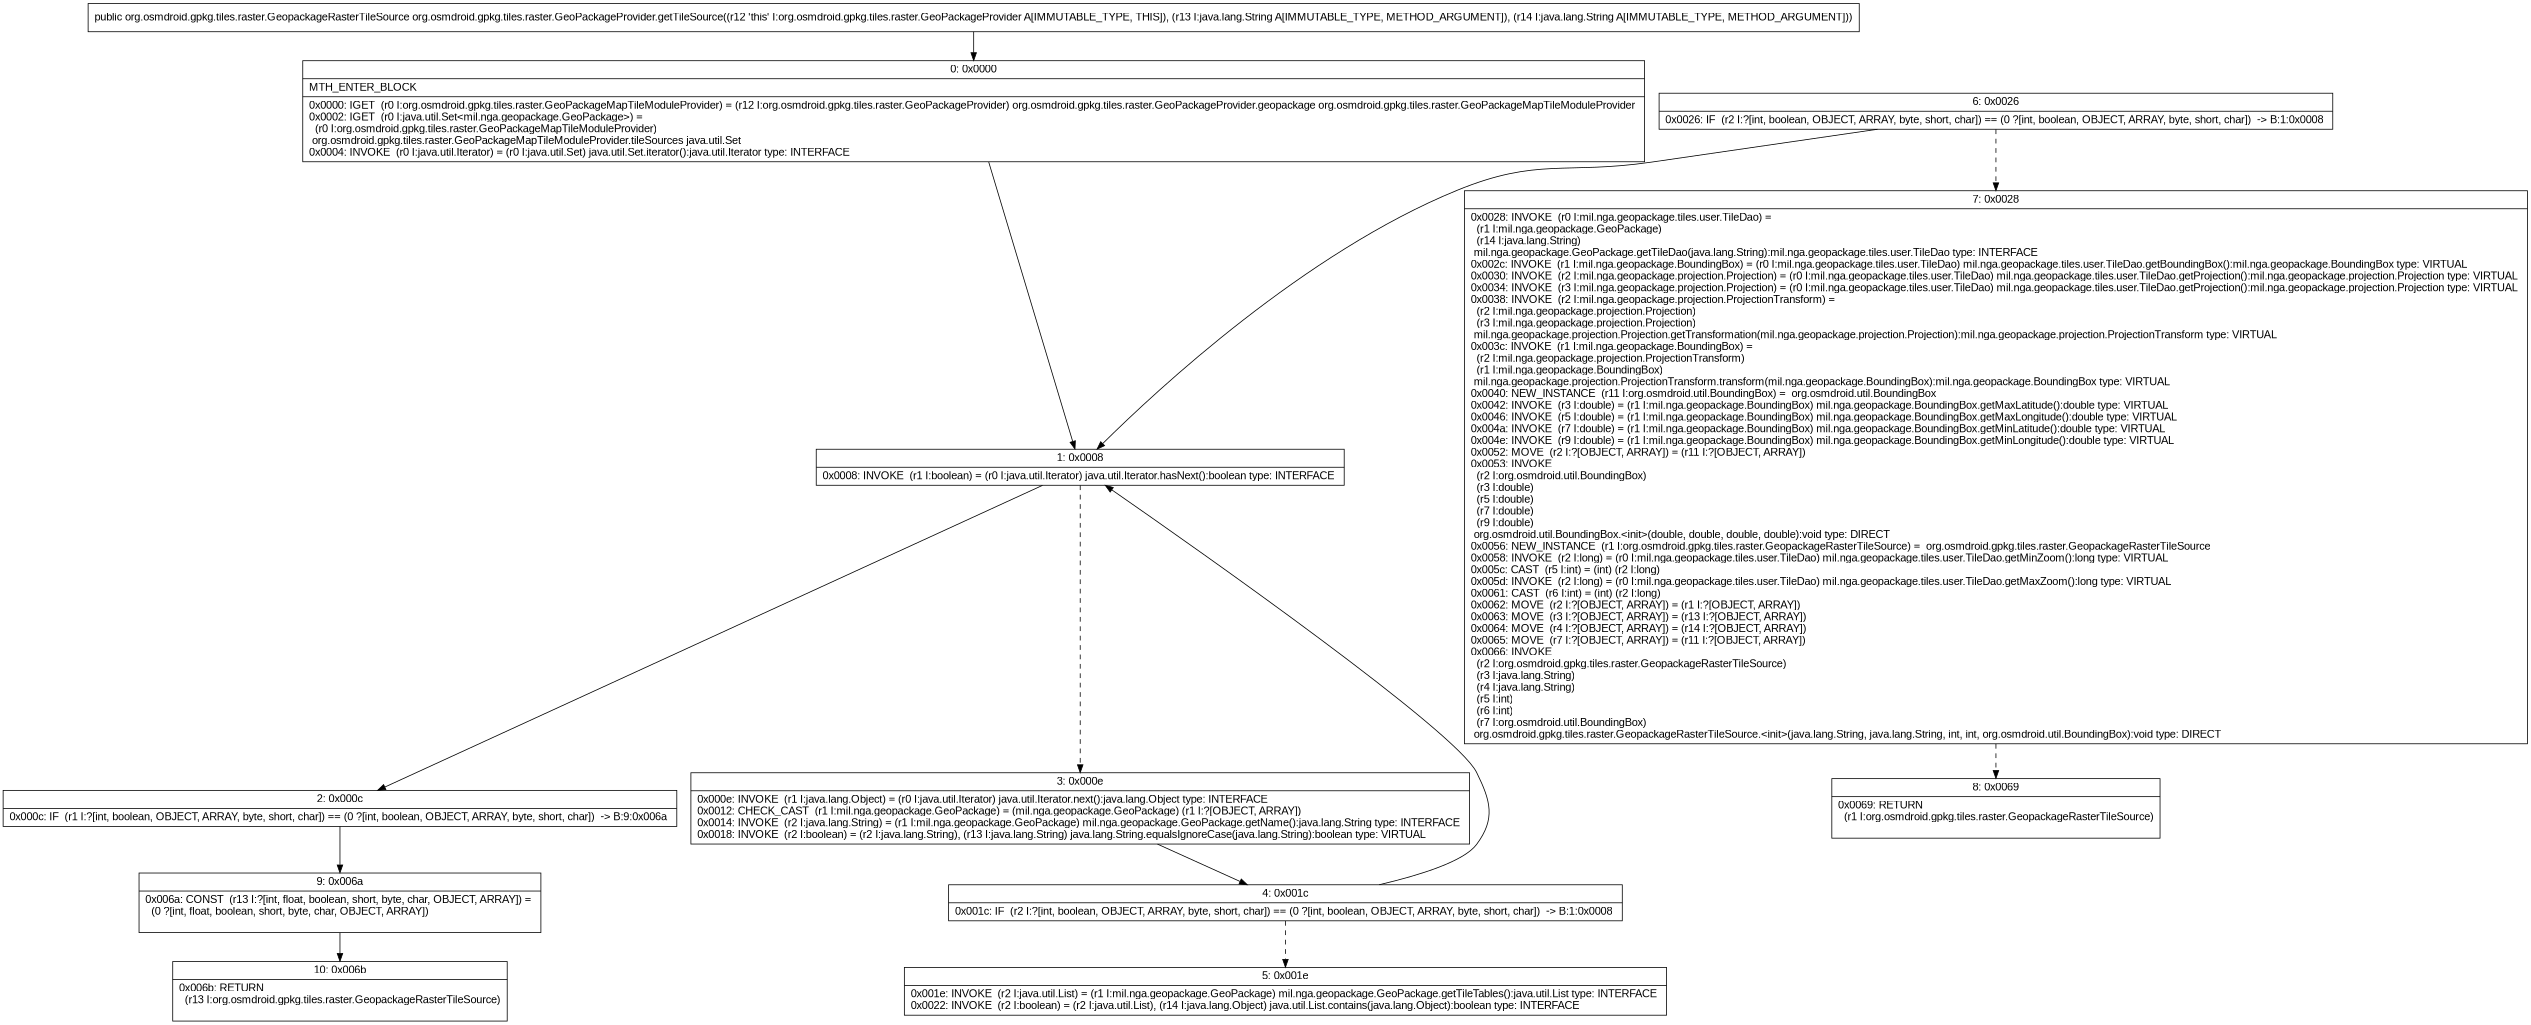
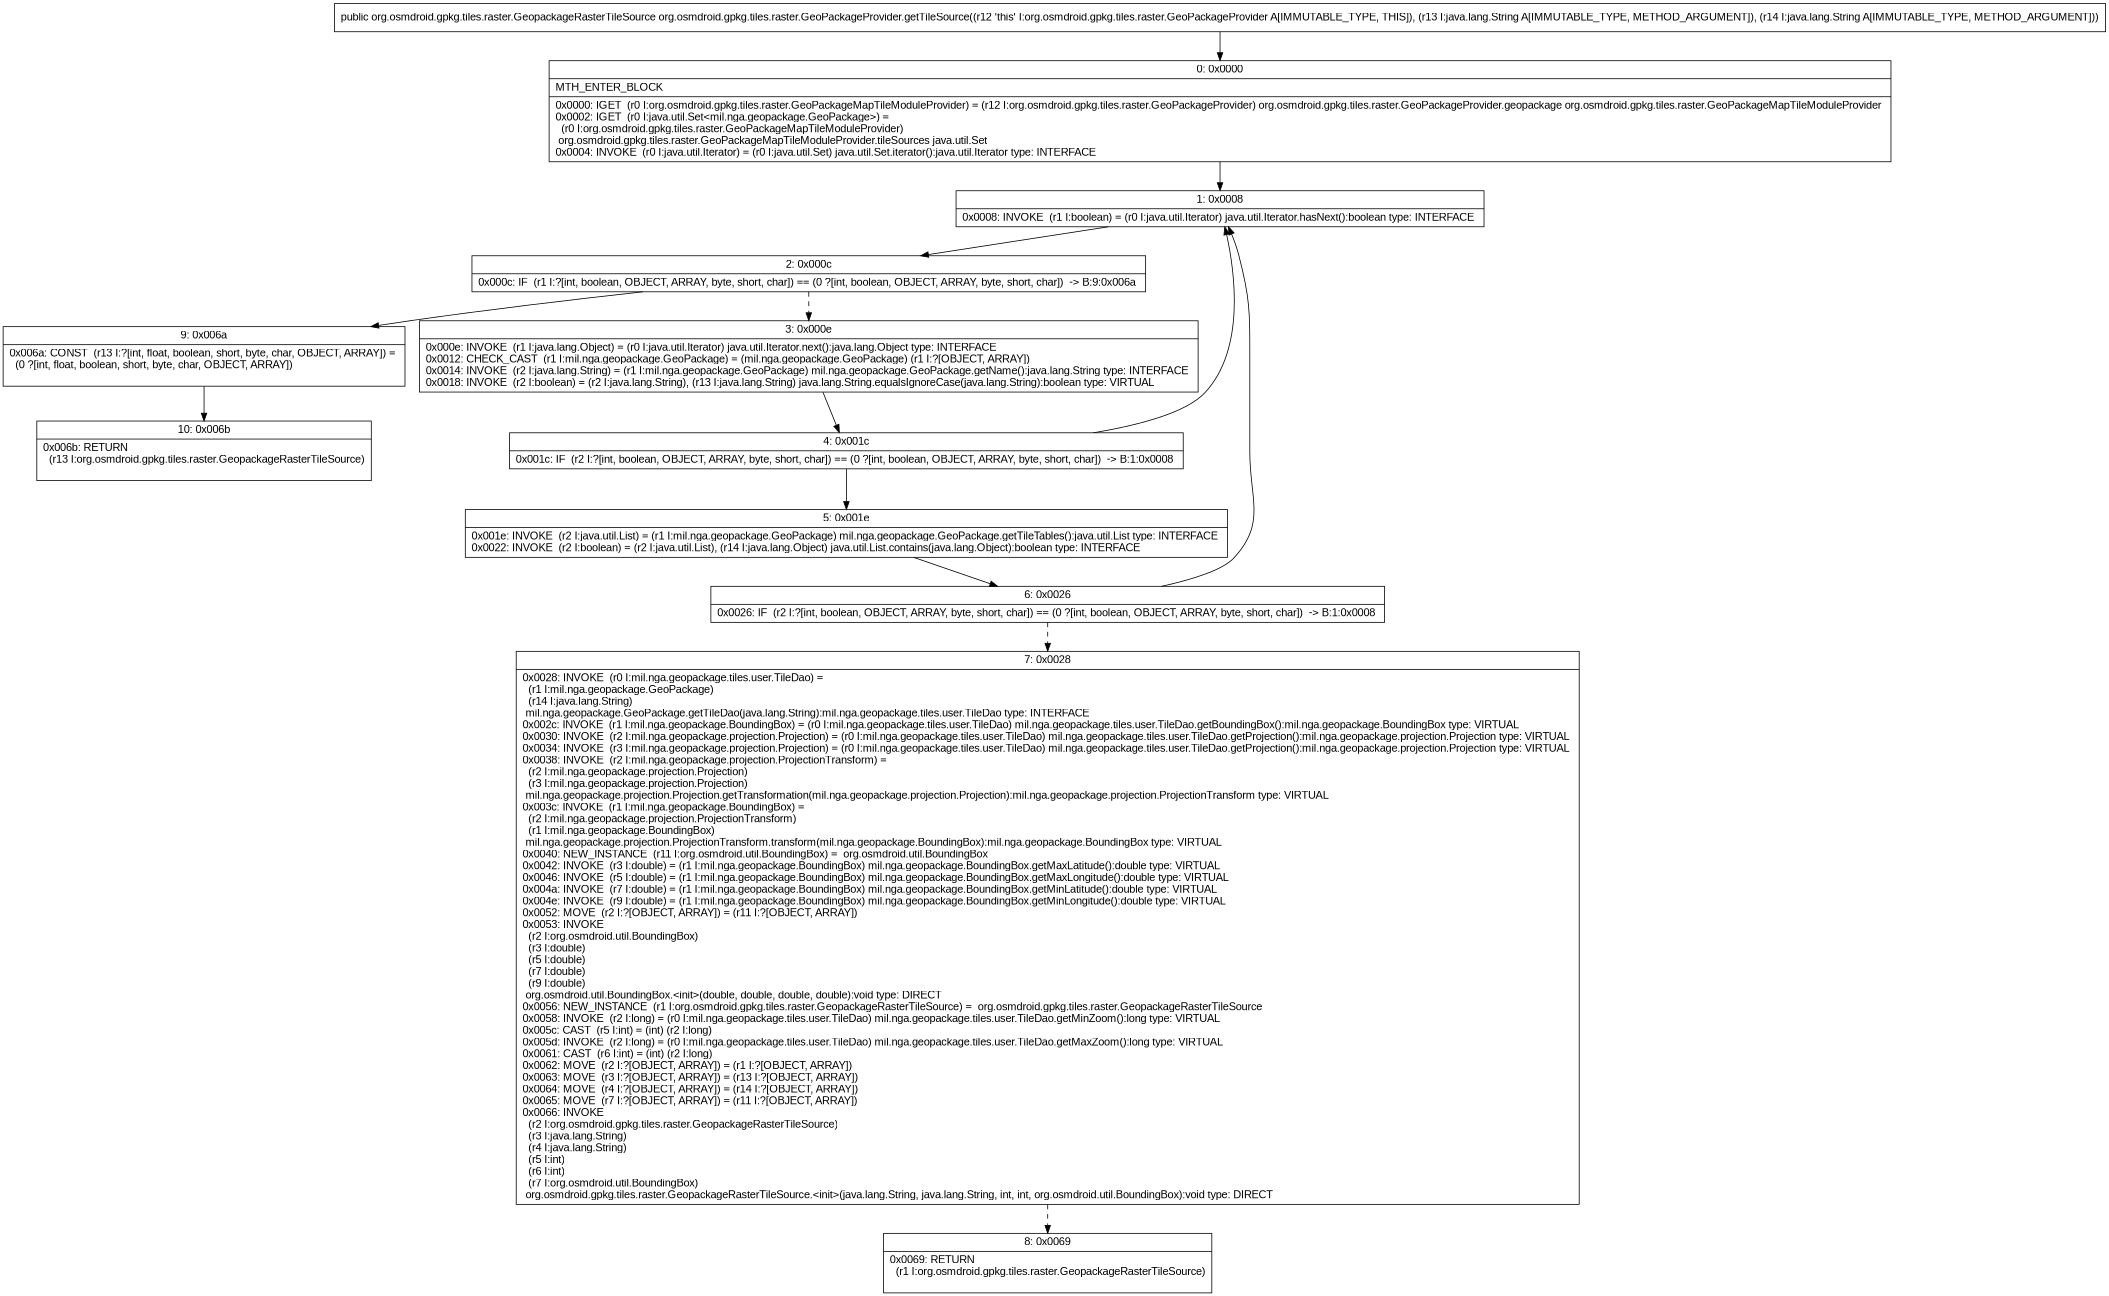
edge "5: 0x001e" -> "6: 0x0026": added
edge "1: 0x0008" -> "3: 0x000e": now "2: 0x000c" -> "3: 0x000e"
edge "4: 0x001c" -> "5: 0x001e": style dashed -> solid
